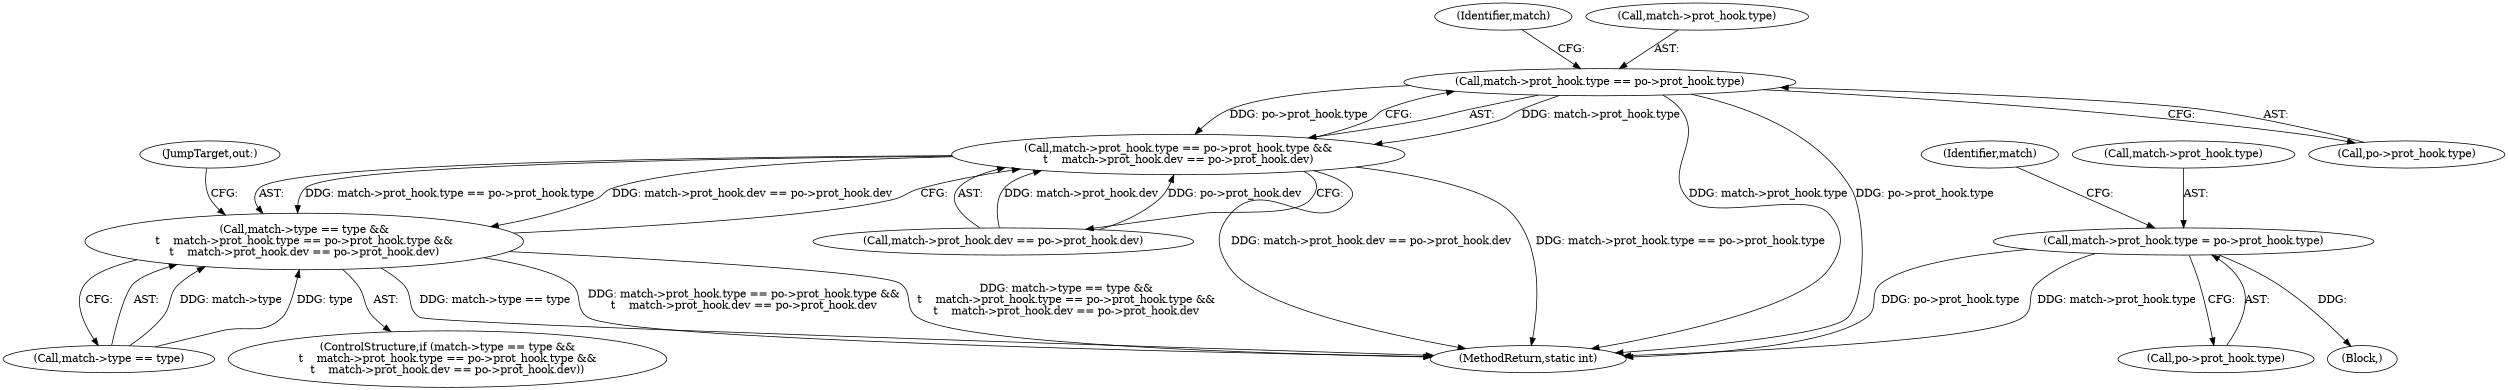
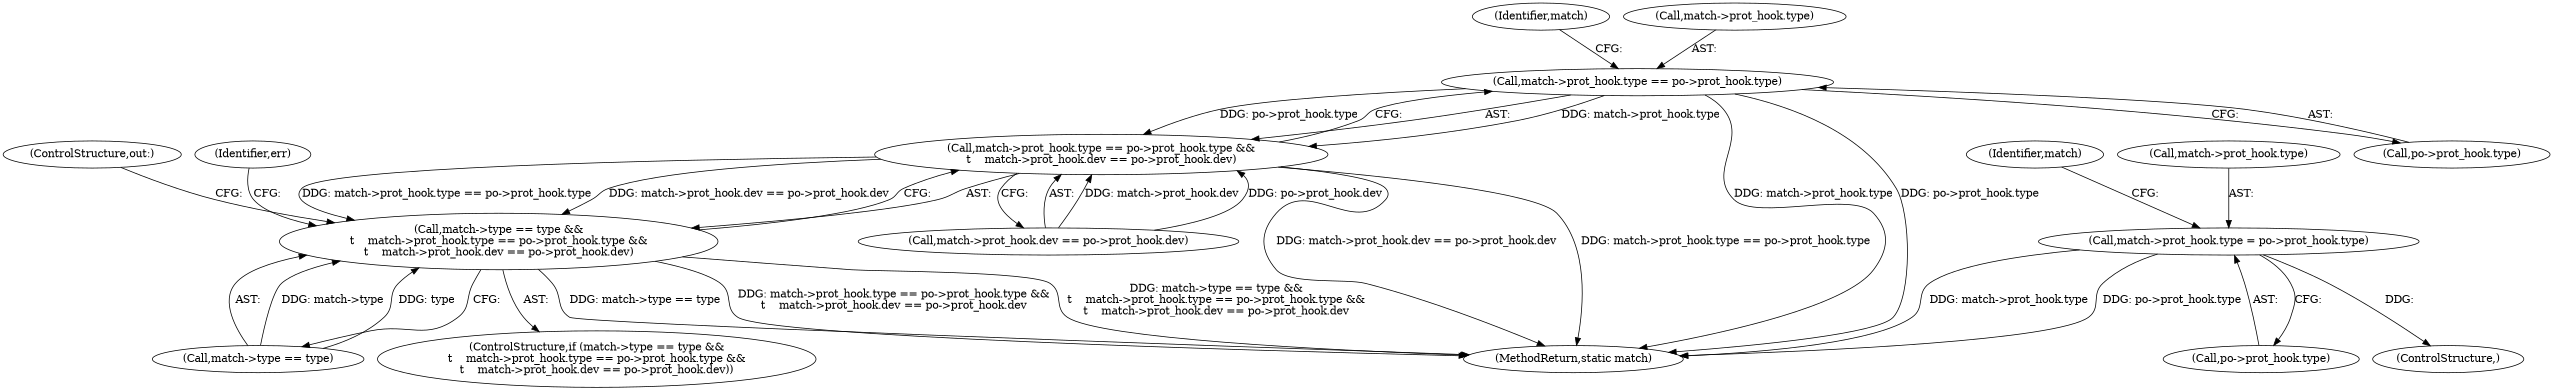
node "(JumpTarget,out:)": label "(JumpTarget,out:)" -> "(ControlStructure,out:)"
node "(Identifier,err)": added
node "(MethodReturn,static int)": label "(MethodReturn,static int)" -> "(MethodReturn,static match)"
node "(Block,)": label "(Block,)" -> "(ControlStructure,)"
